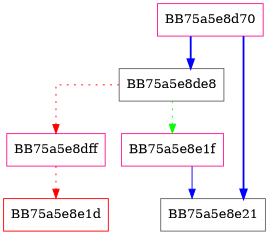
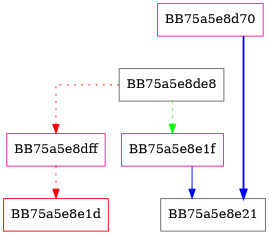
edge "BB75a5e8d70" -> "BB75a5e8de8": removed
